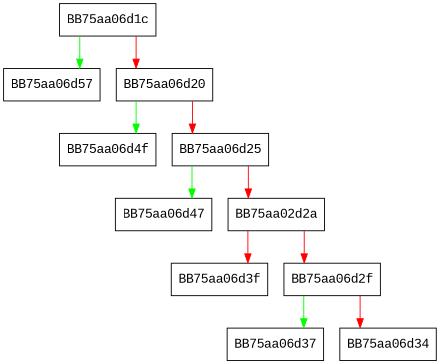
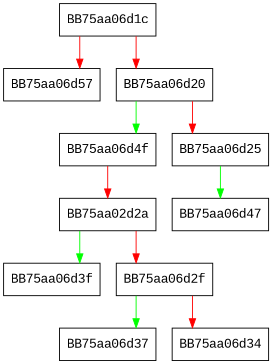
edge "BB75aa06d1c" -> "BB75aa06d57": color green -> red
edge "BB75aa06d25" -> "BB75aa02d2a": now "BB75aa06d4f" -> "BB75aa02d2a"
edge "BB75aa02d2a" -> "BB75aa06d3f": color red -> green
